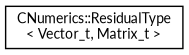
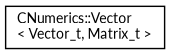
node "CNumerics::ResidualType < Vector_t, Matrix_t >": label "CNumerics::ResidualType < Vector_t, Matrix_t >" -> "CNumerics::Vector < Vector_t, Matrix_t >"
